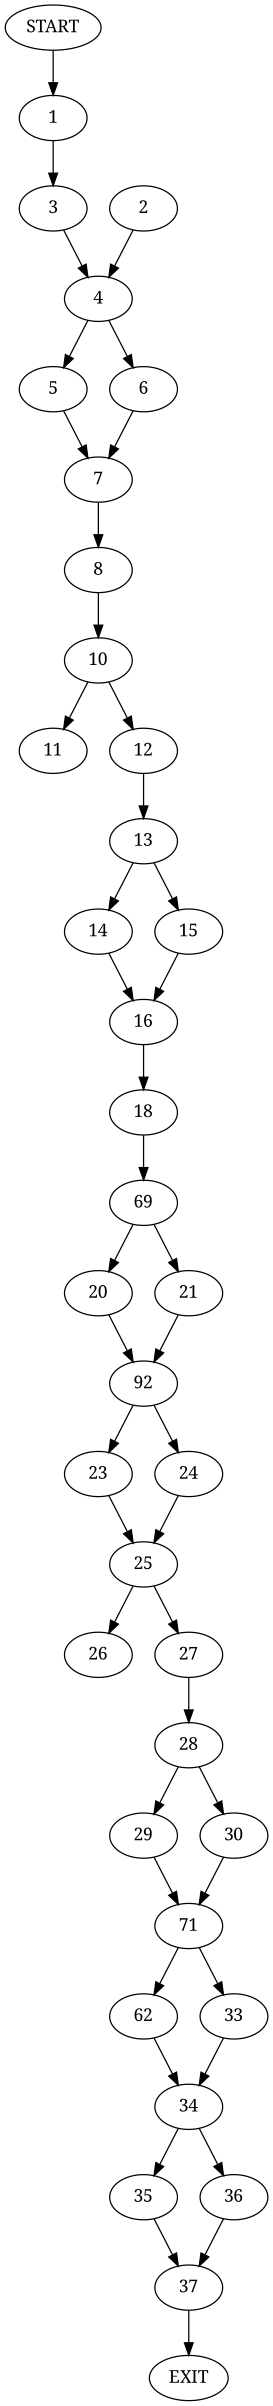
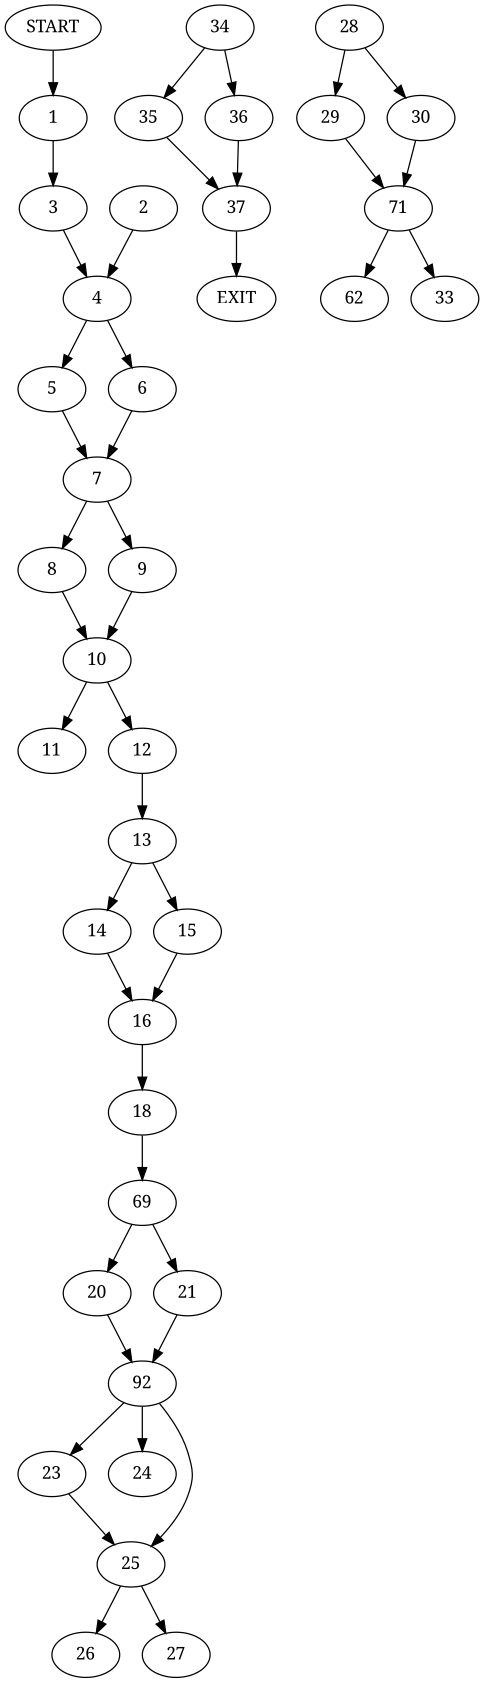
node "9": added
edge "24" -> "25": now "92" -> "25"
edge "27" -> "28": removed
edge "62" -> "34": removed
edge "33" -> "34": removed
